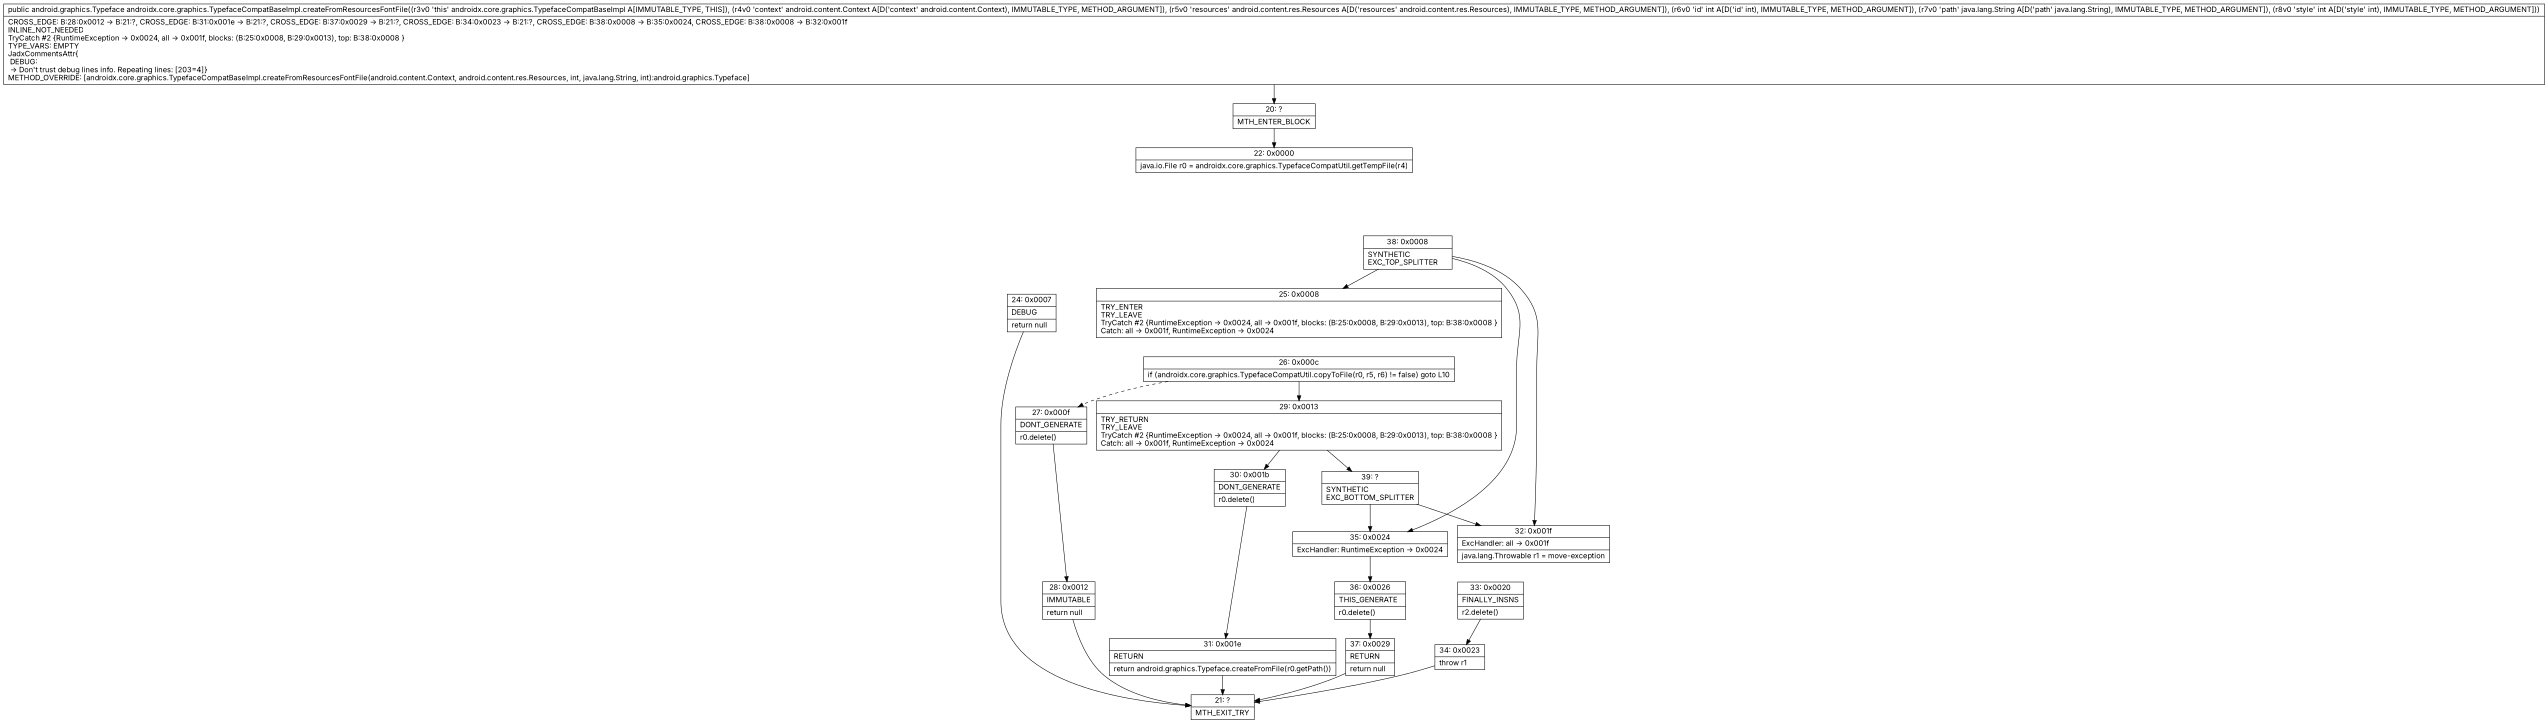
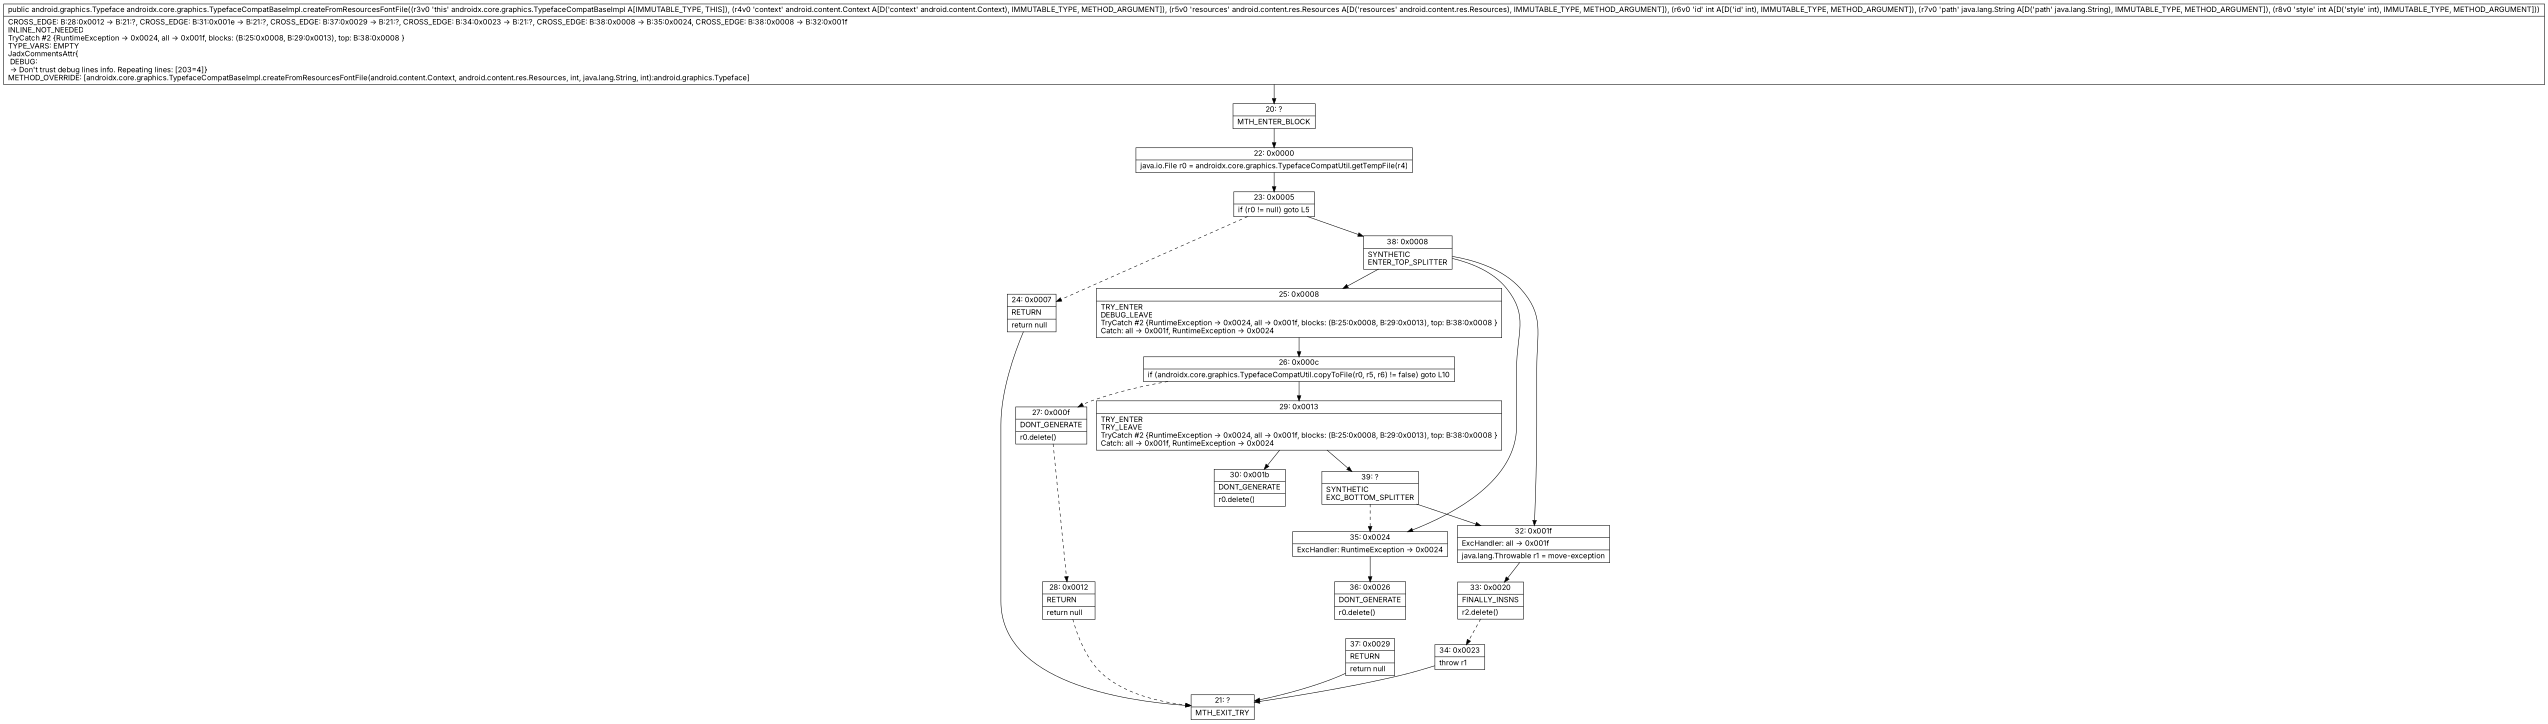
node "23: 0x0005": added
node "38: 0x0008": text "EXC_TOP_SPLITTER" -> "ENTER_TOP_SPLITTER"
node "24: 0x0007": text "DEBUG" -> "RETURN"
node "25: 0x0008": text "TRY_LEAVE" -> "DEBUG_LEAVE"
edge "25: 0x0008" -> "26: 0x000c": added
node "29: 0x0013": text "TRY_RETURN" -> "TRY_ENTER"
edge "27: 0x000f" -> "28: 0x0012": style solid -> dashed
edge "39: ?" -> "35: 0x0024": style solid -> dashed
edge "32: 0x001f" -> "33: 0x0020": added
node "28: 0x0012": text "IMMUTABLE" -> "RETURN"
node "36: 0x0026": text "THIS_GENERATE" -> "DONT_GENERATE"
edge "36: 0x0026" -> "37: 0x0029": removed
edge "33: 0x0020" -> "34: 0x0023": style solid -> dashed
node "31: 0x001e": removed
edge "28: 0x0012" -> "21: ?": style solid -> dashed
